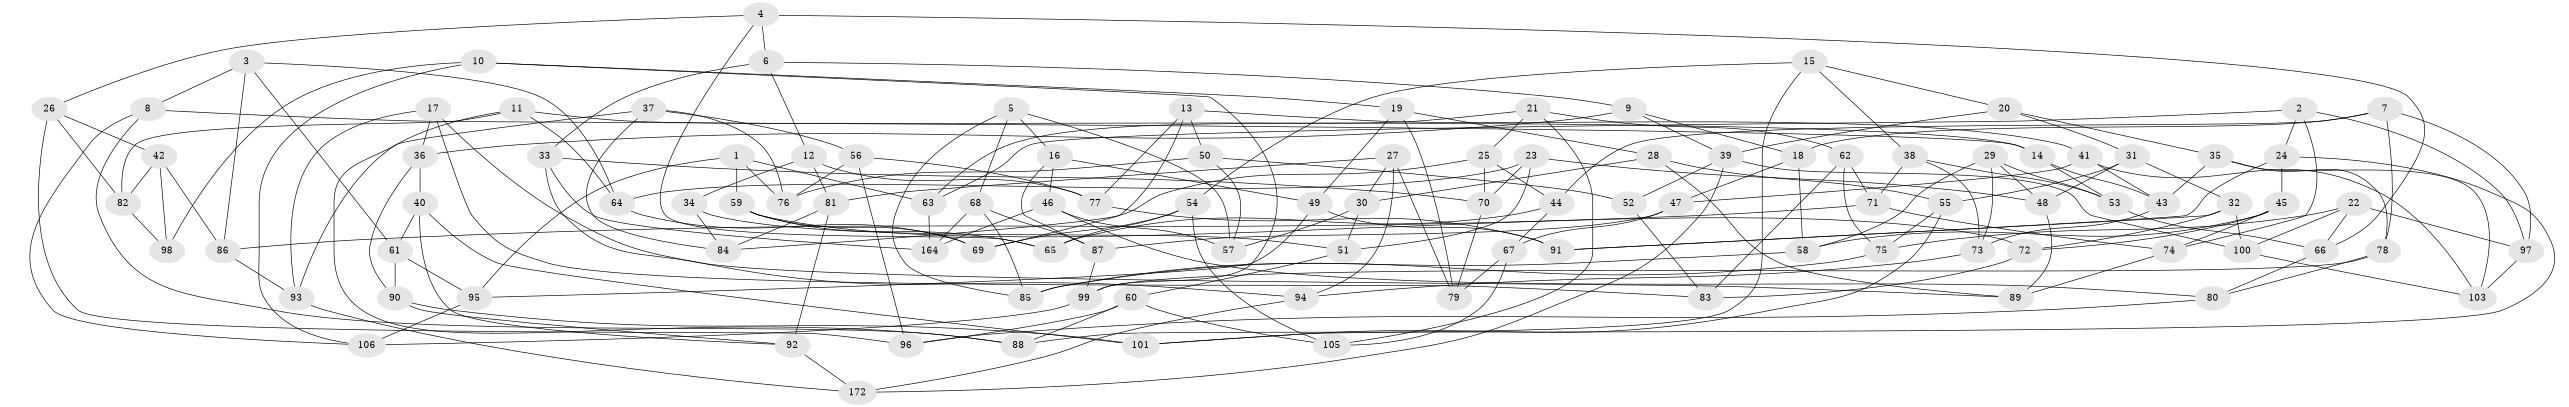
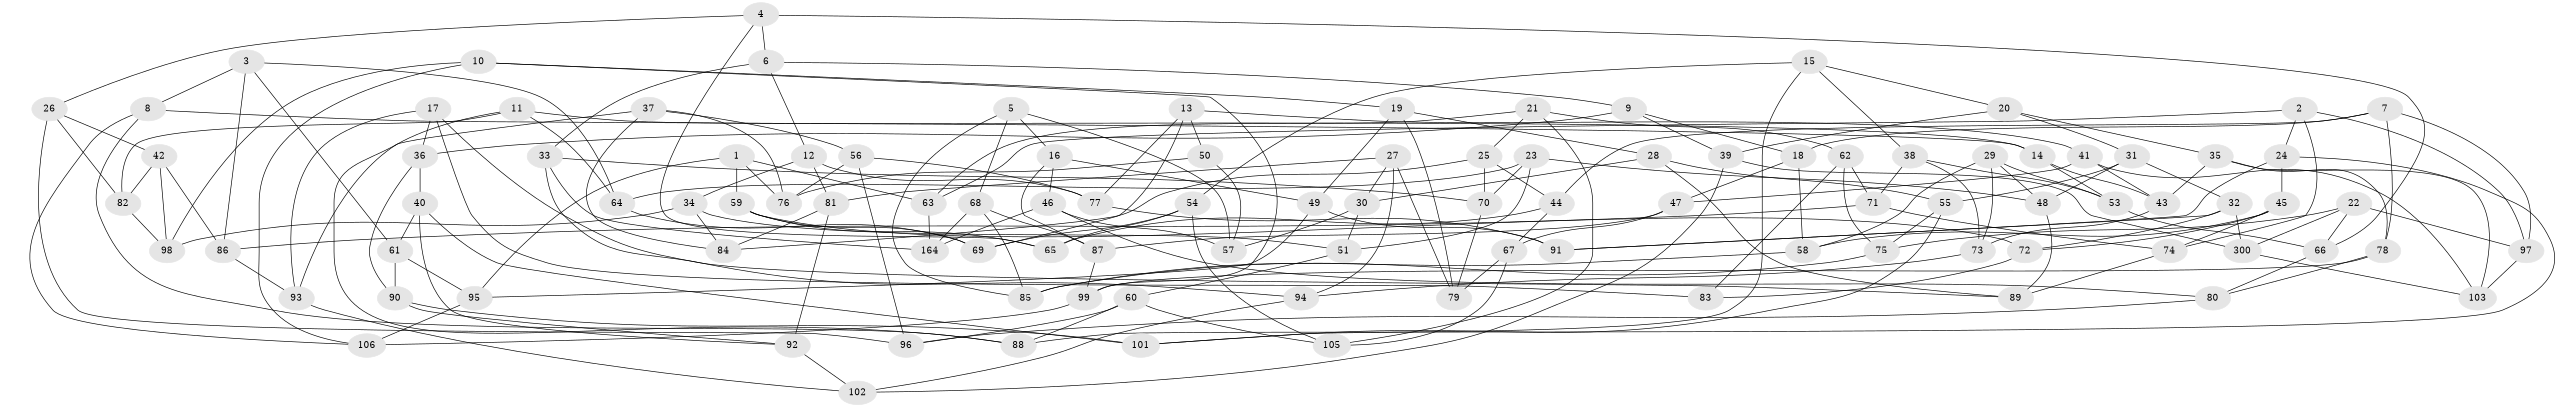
node "52": removed
edge "34" -- "98": added
node "100": label "100" -> "300"
node "172": label "172" -> "102"
